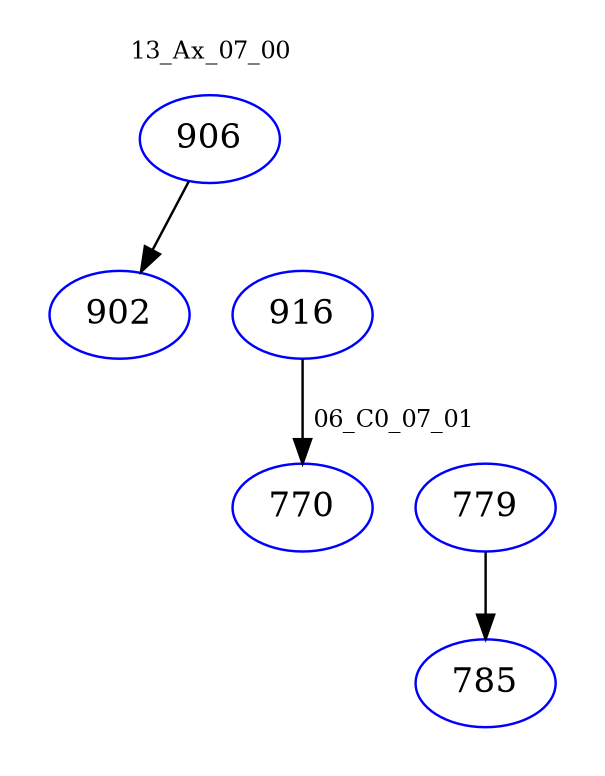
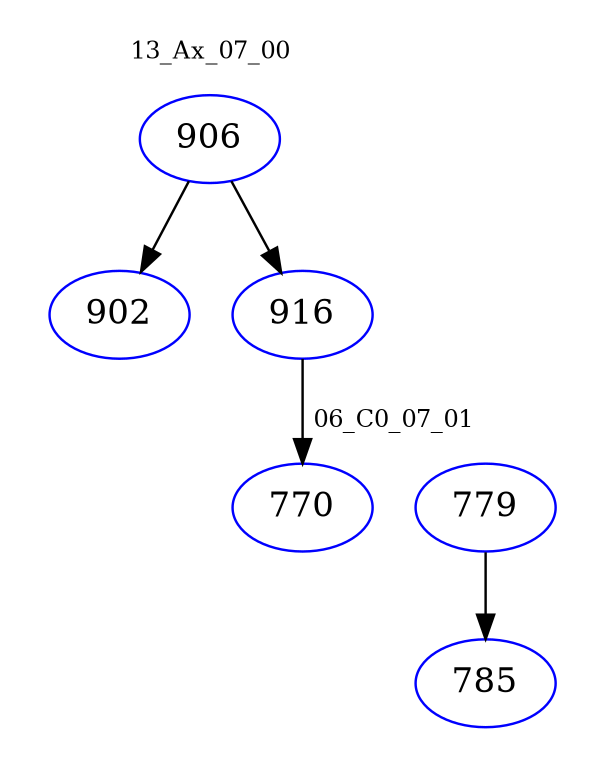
edge "906" -> "916": added
